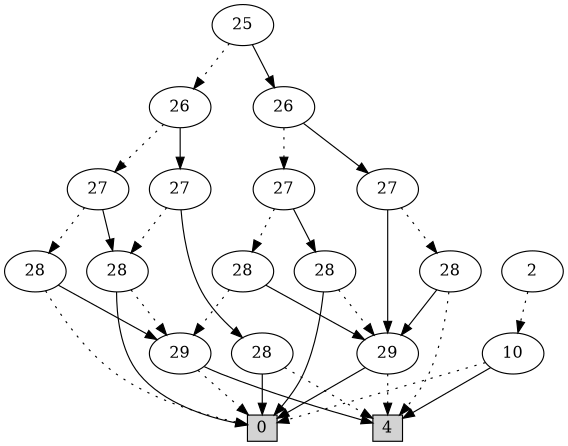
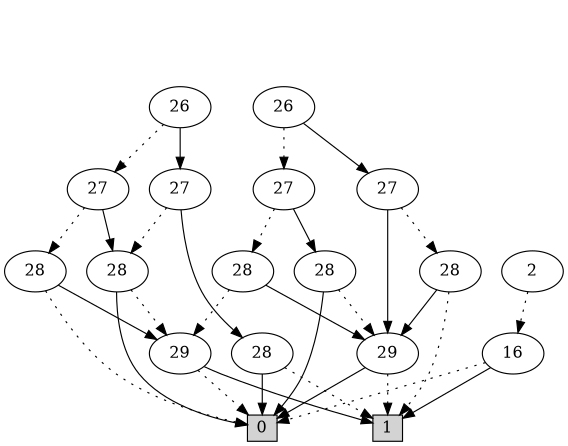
node "25": removed
node "10": label "10" -> "16"
node "4": label "4" -> "1"
